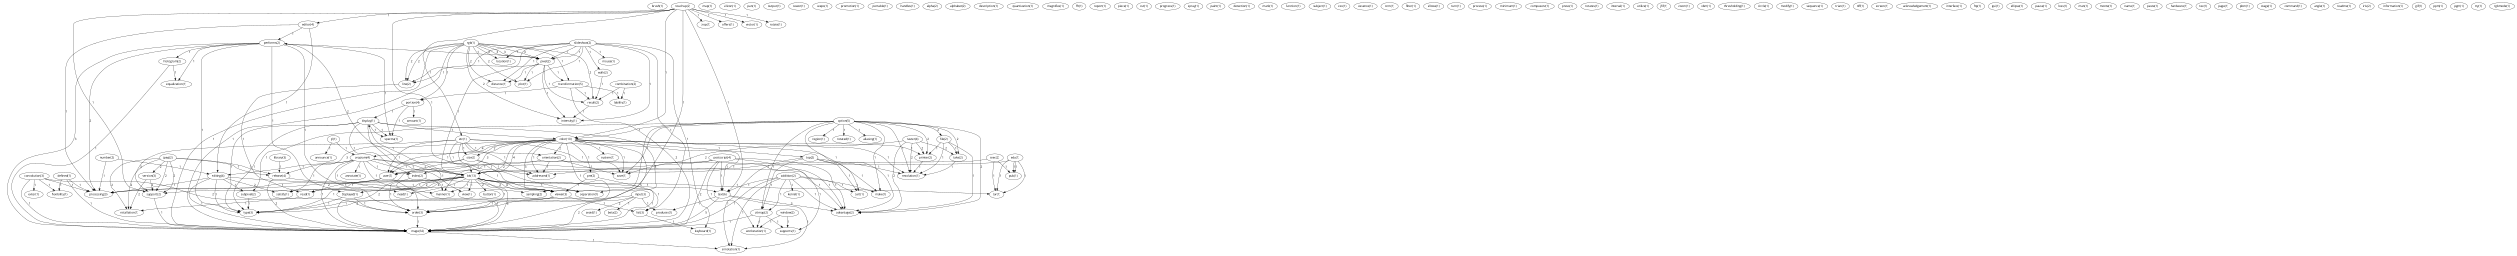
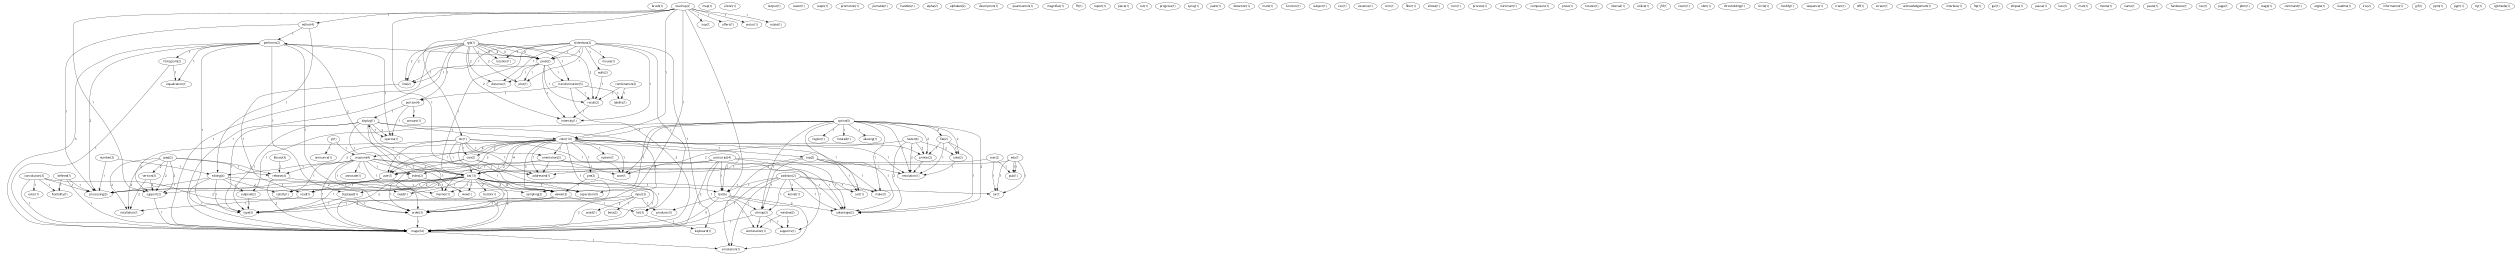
node "pan(1)": removed
edge "text(6)" -> "bitmap(2)": added, label "1"
edge "color(10)" -> "image(32)": removed, label "5"
